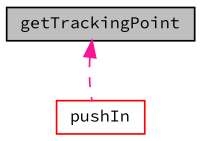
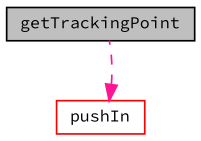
edge "pushIn" -> "getTrackingPoint": reversed
